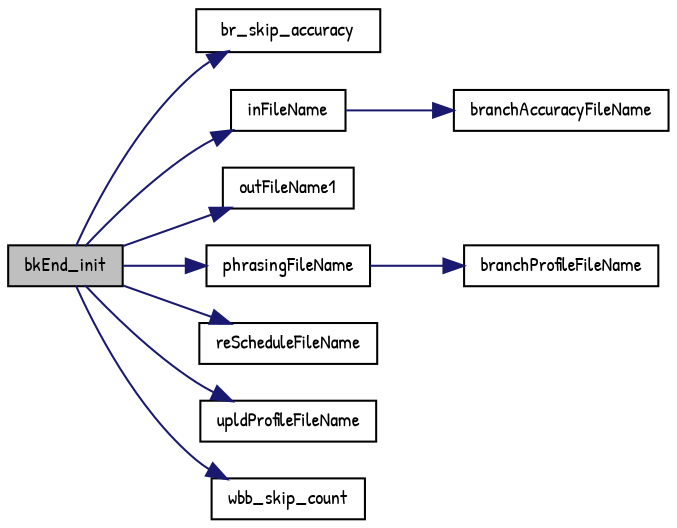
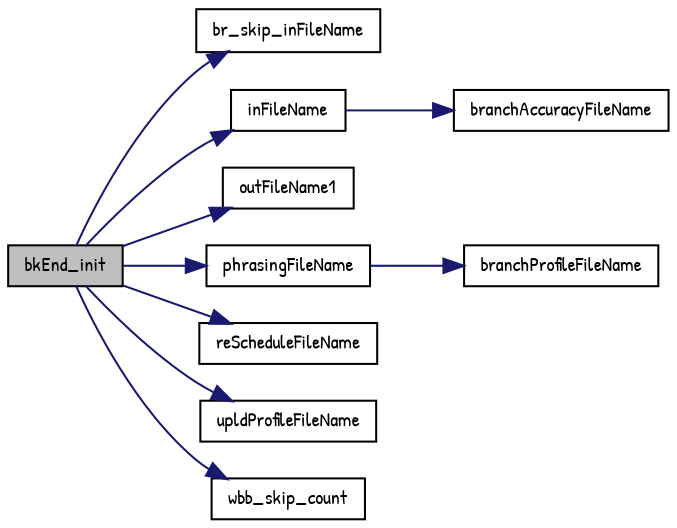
node "br_skip_accuracy": label "br_skip_accuracy" -> "br_skip_inFileName"
